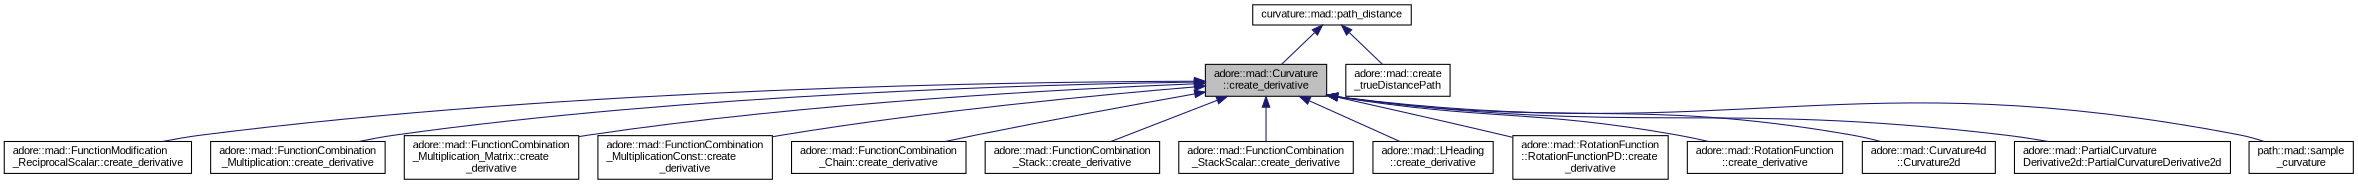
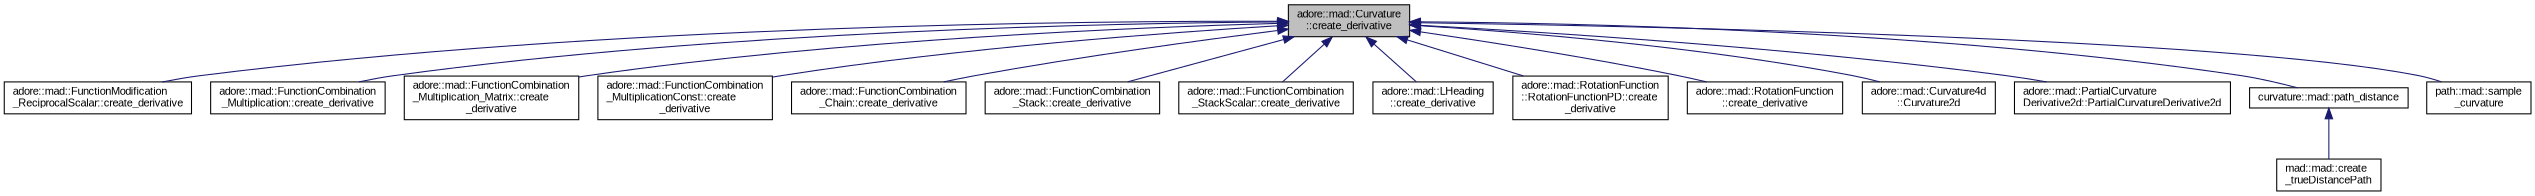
edge "adore::mad::Curvature ::create_derivative" -> "curvature::mad::path_distance": reversed
node "adore::mad::create _trueDistancePath": label "adore::mad::create _trueDistancePath" -> "mad::mad::create _trueDistancePath"
